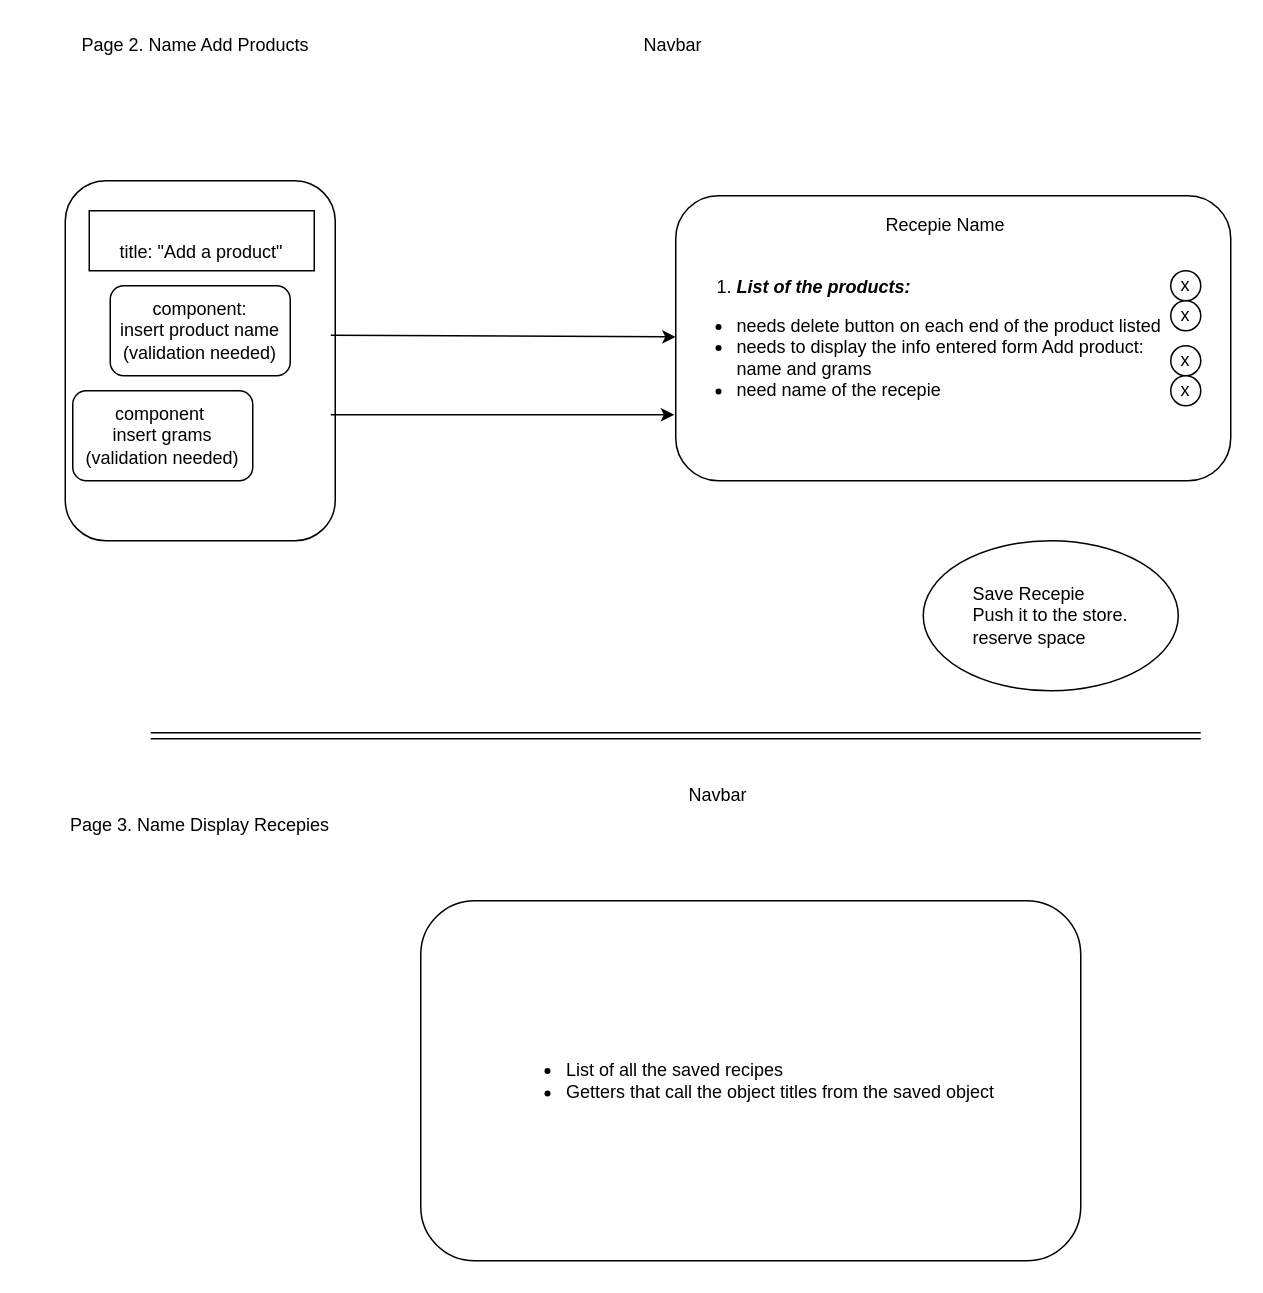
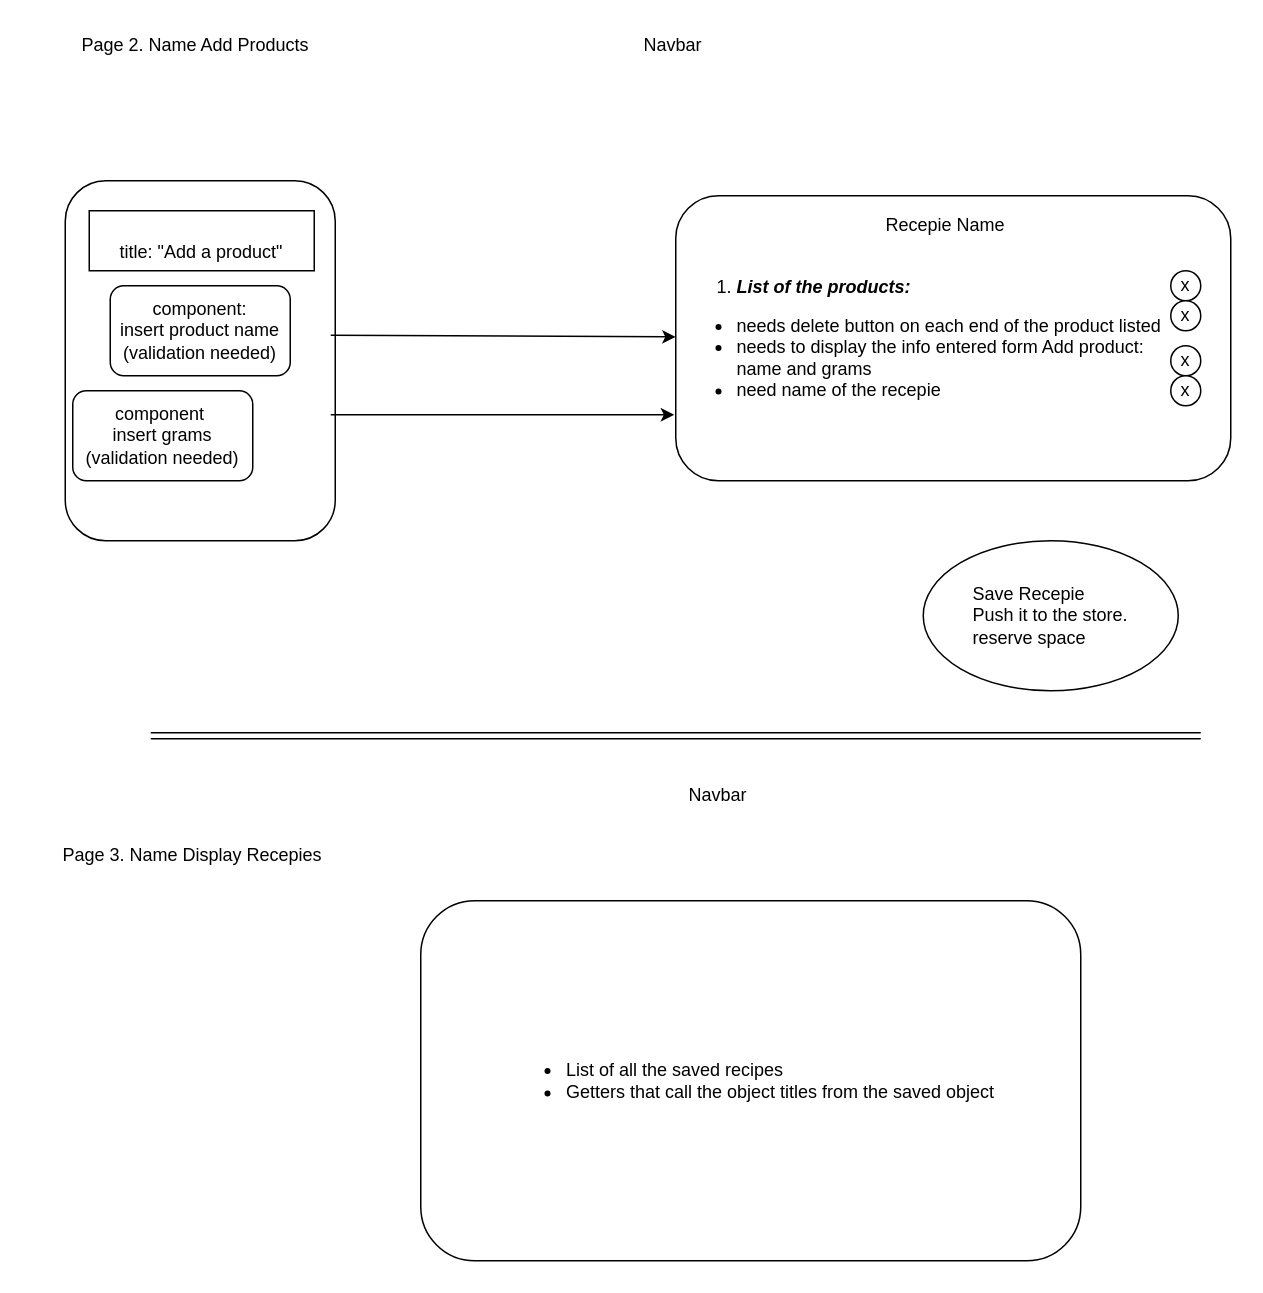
node "Page 3. Name Display Recepies": moved (200, 826) -> (193, 856)
